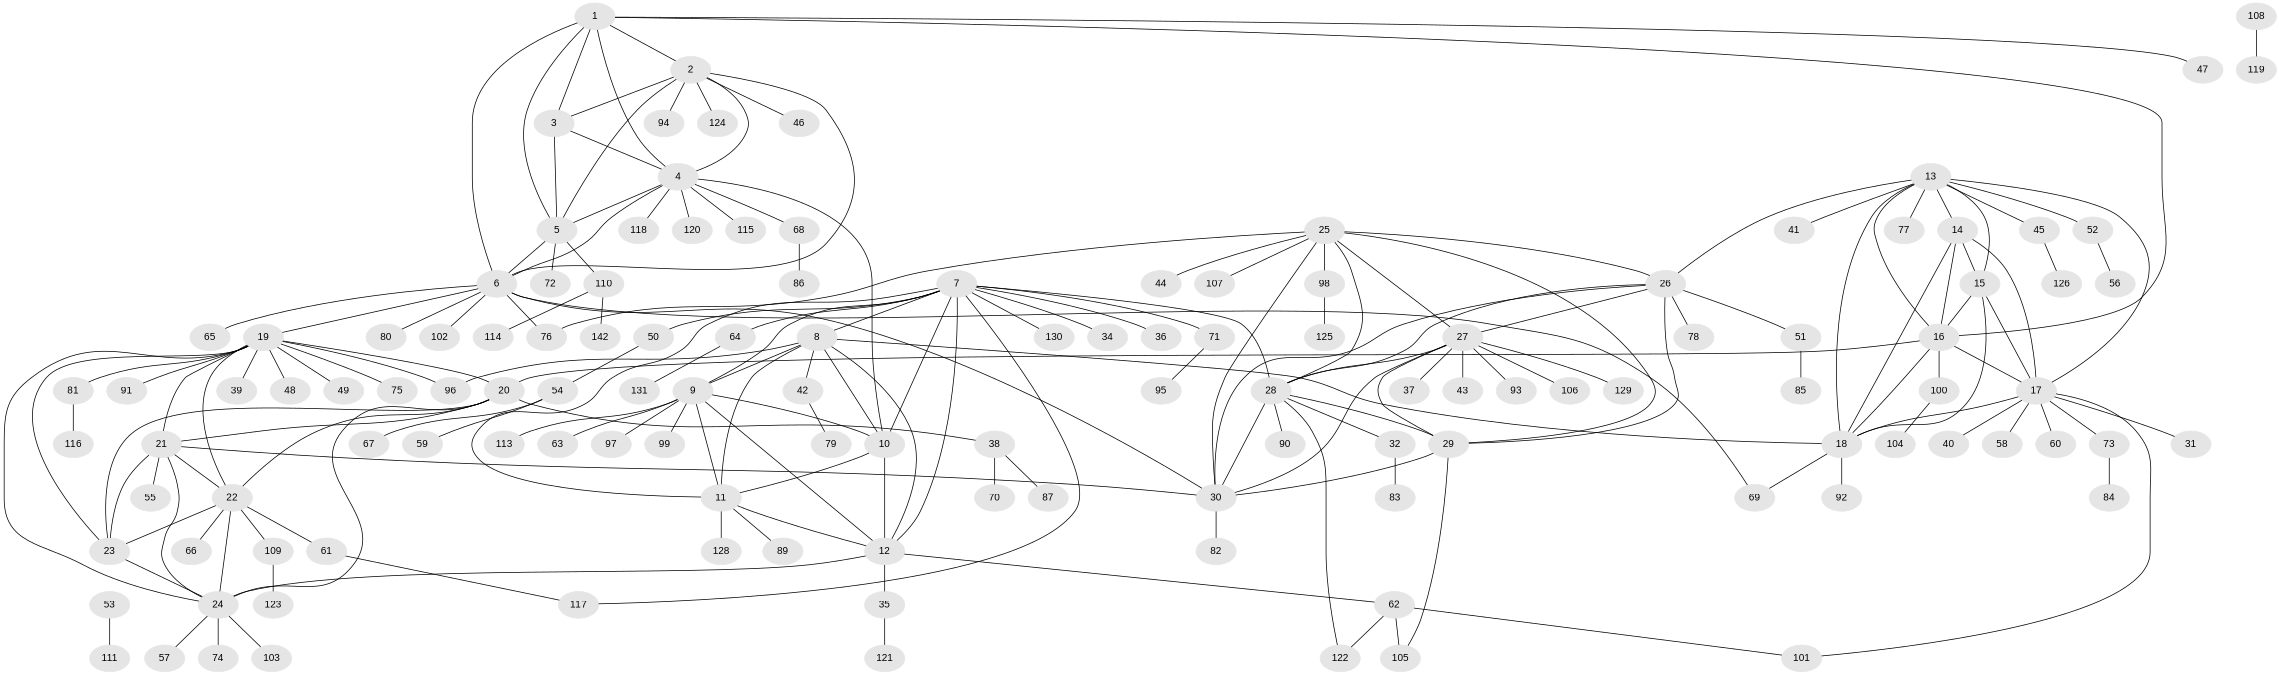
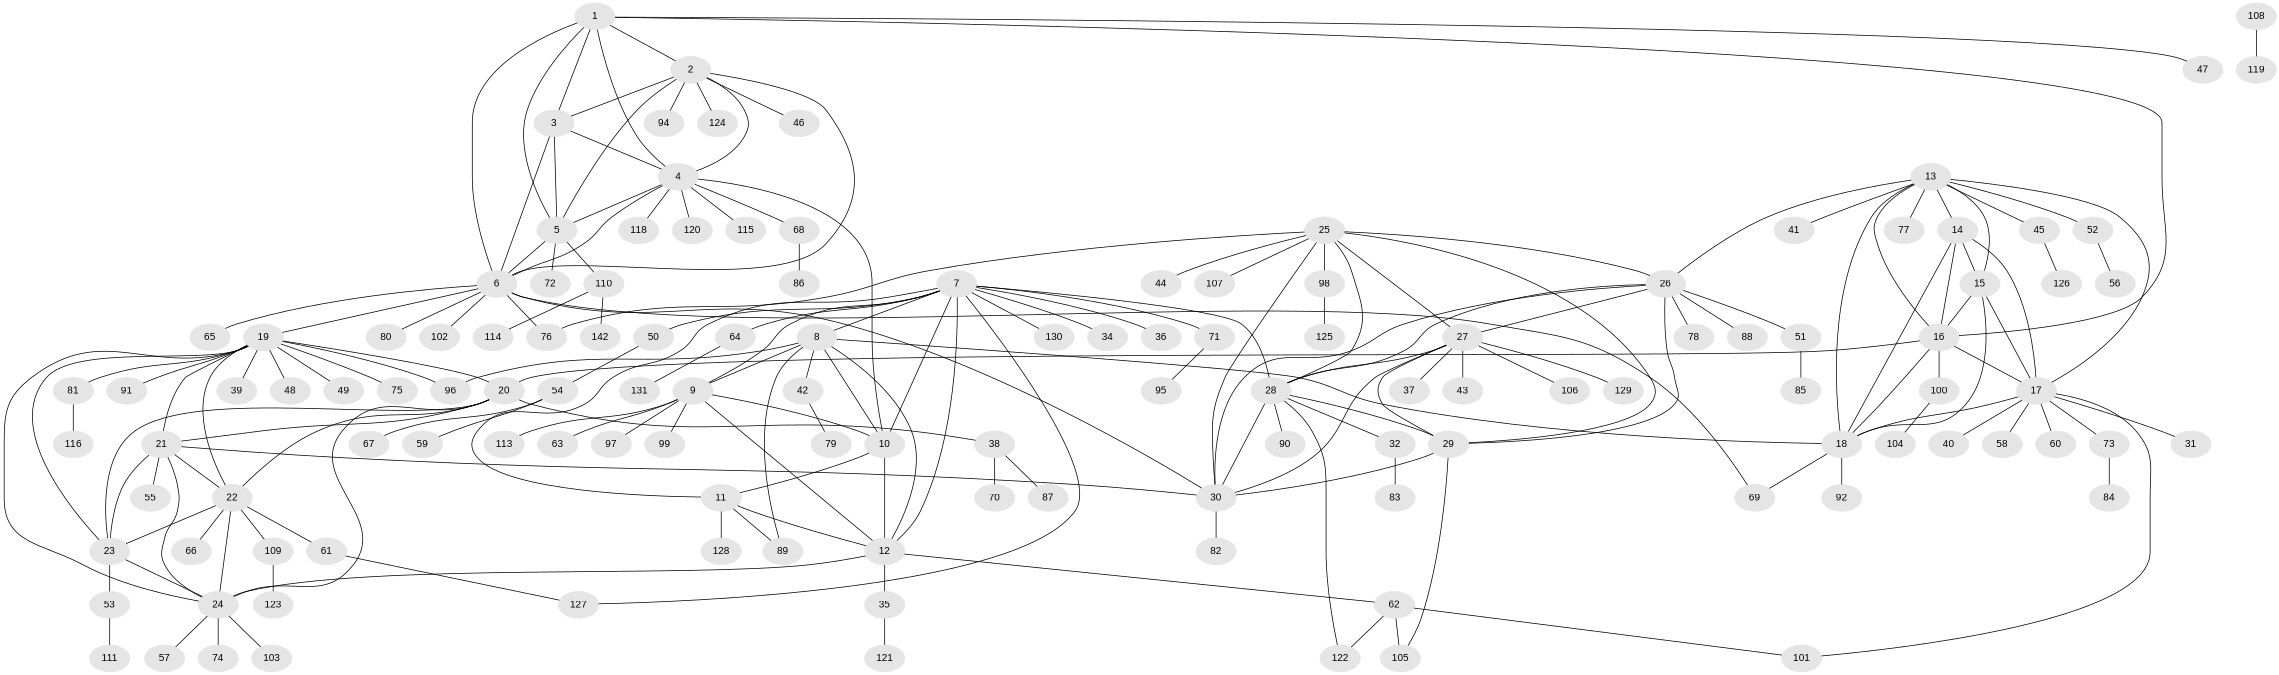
edge "3" -- "6": added
node "88": added
node "93": removed
edge "8" -- "11": now "8" -- "89"
edge "9" -- "11": removed
edge "23" -- "53": added
node "117": label "117" -> "127"
